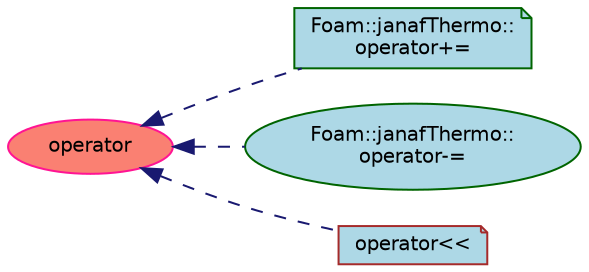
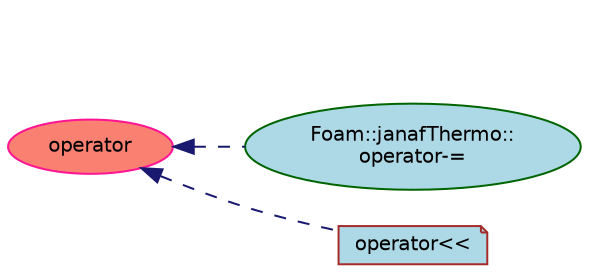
node "Foam::janafThermo:: operator+=": removed
